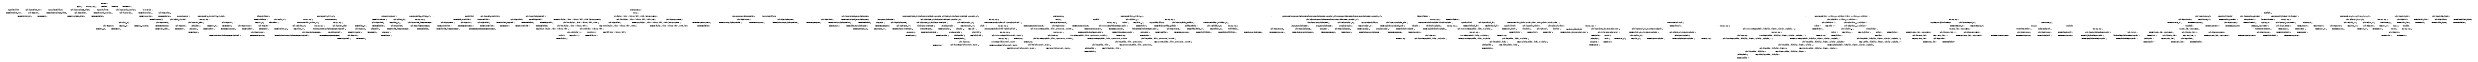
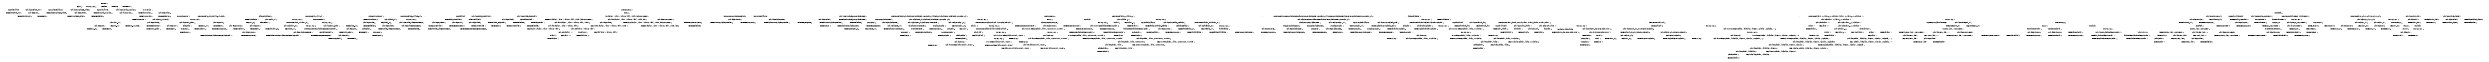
node "(IDENTIFIER,this,fireSubBuildStarted())": added
